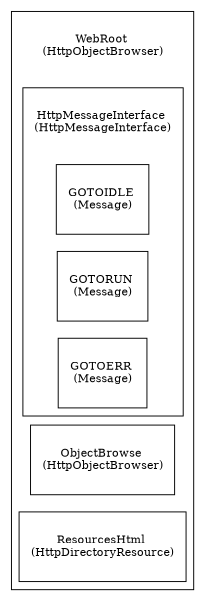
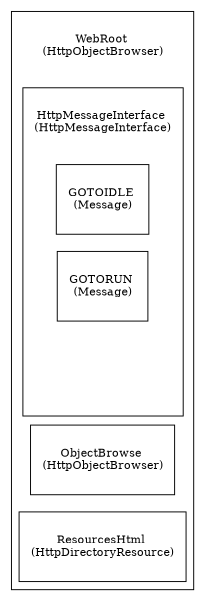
node "GOTOERR": removed
